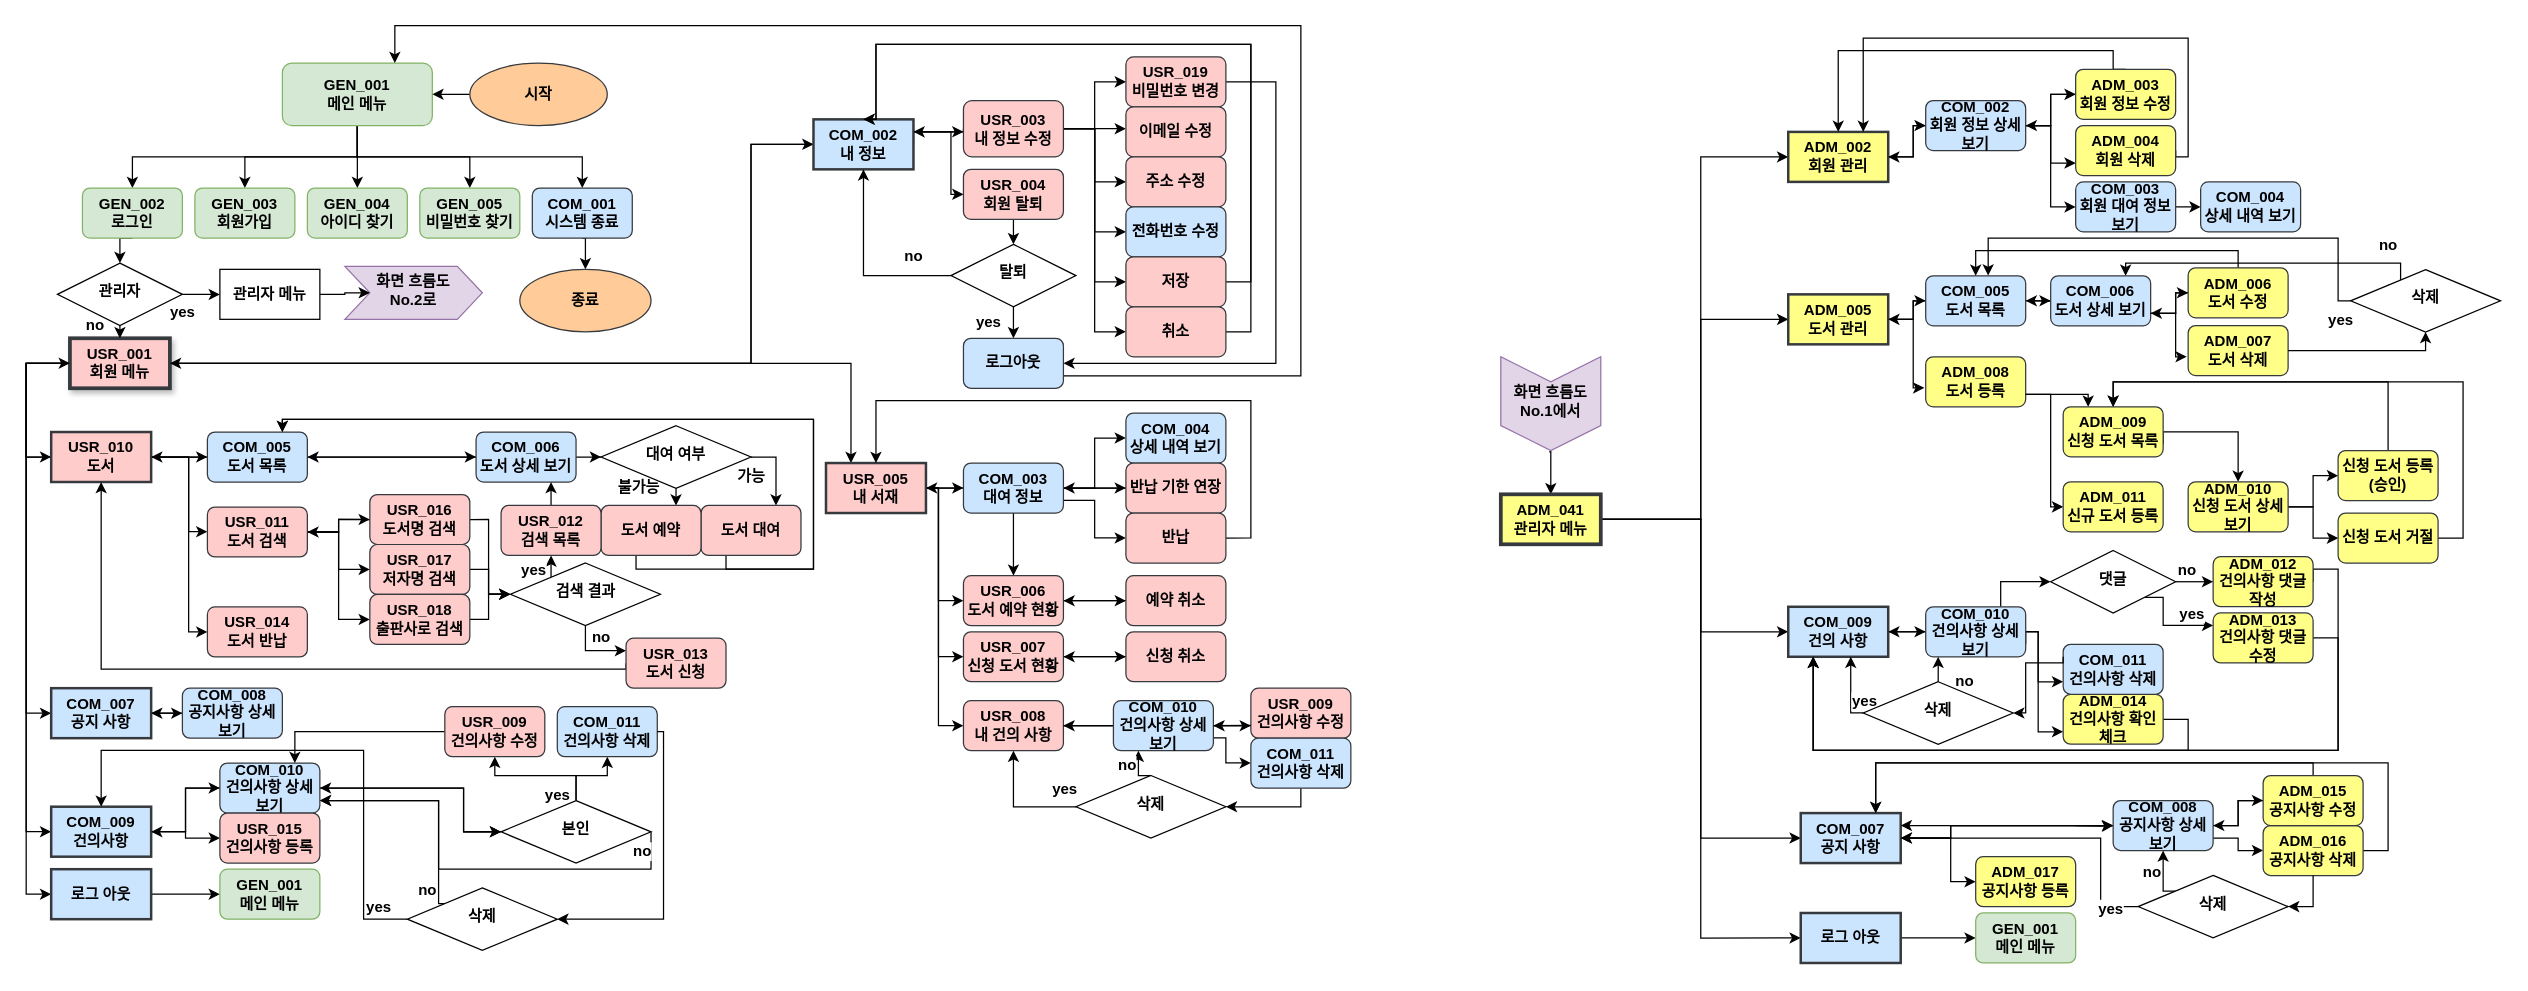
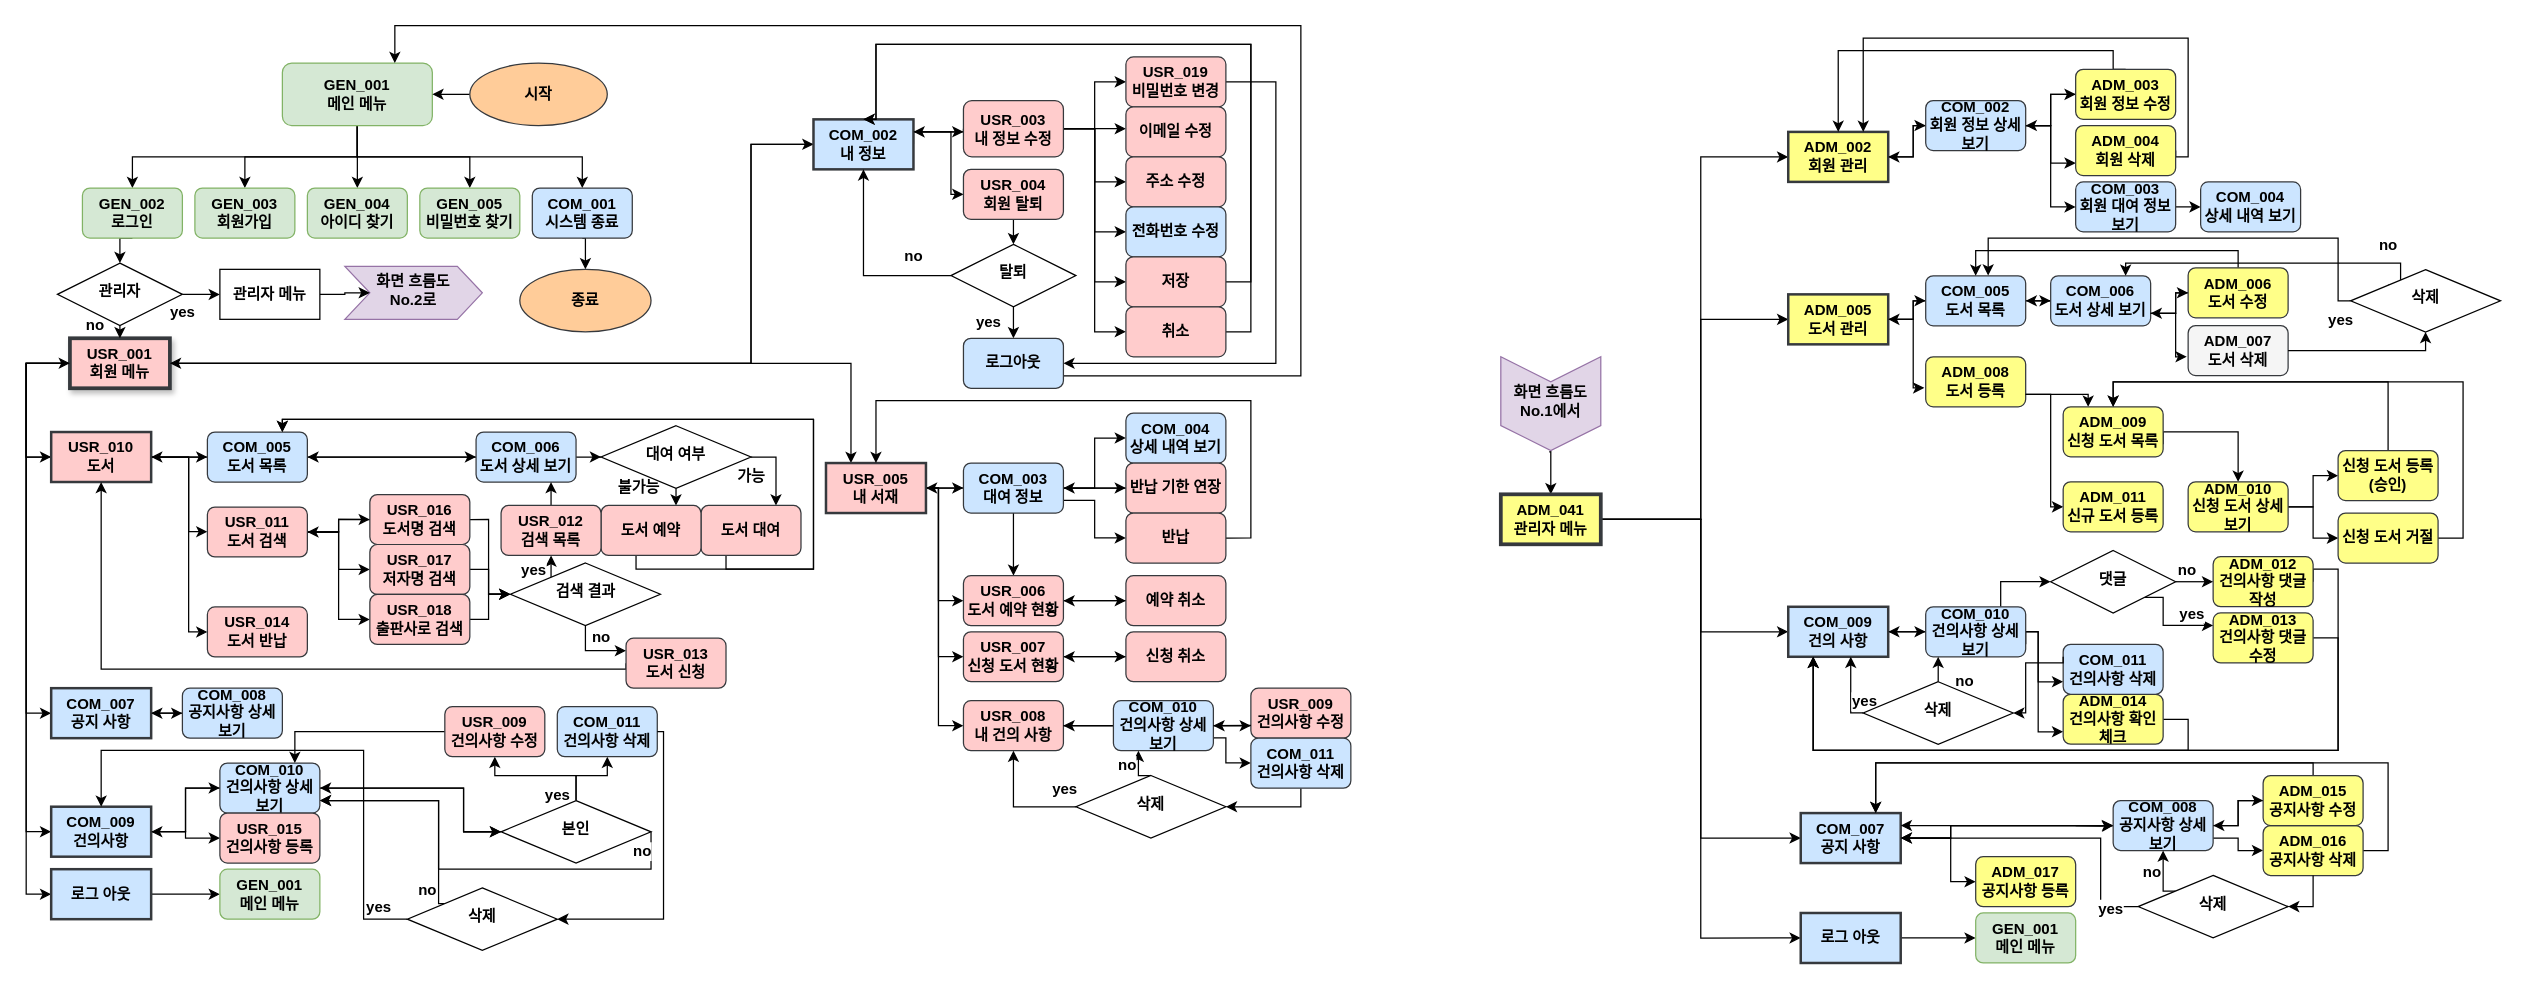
node "ADM_007도서 삭제": fillcolor #ffff88 -> #f5f5f5
